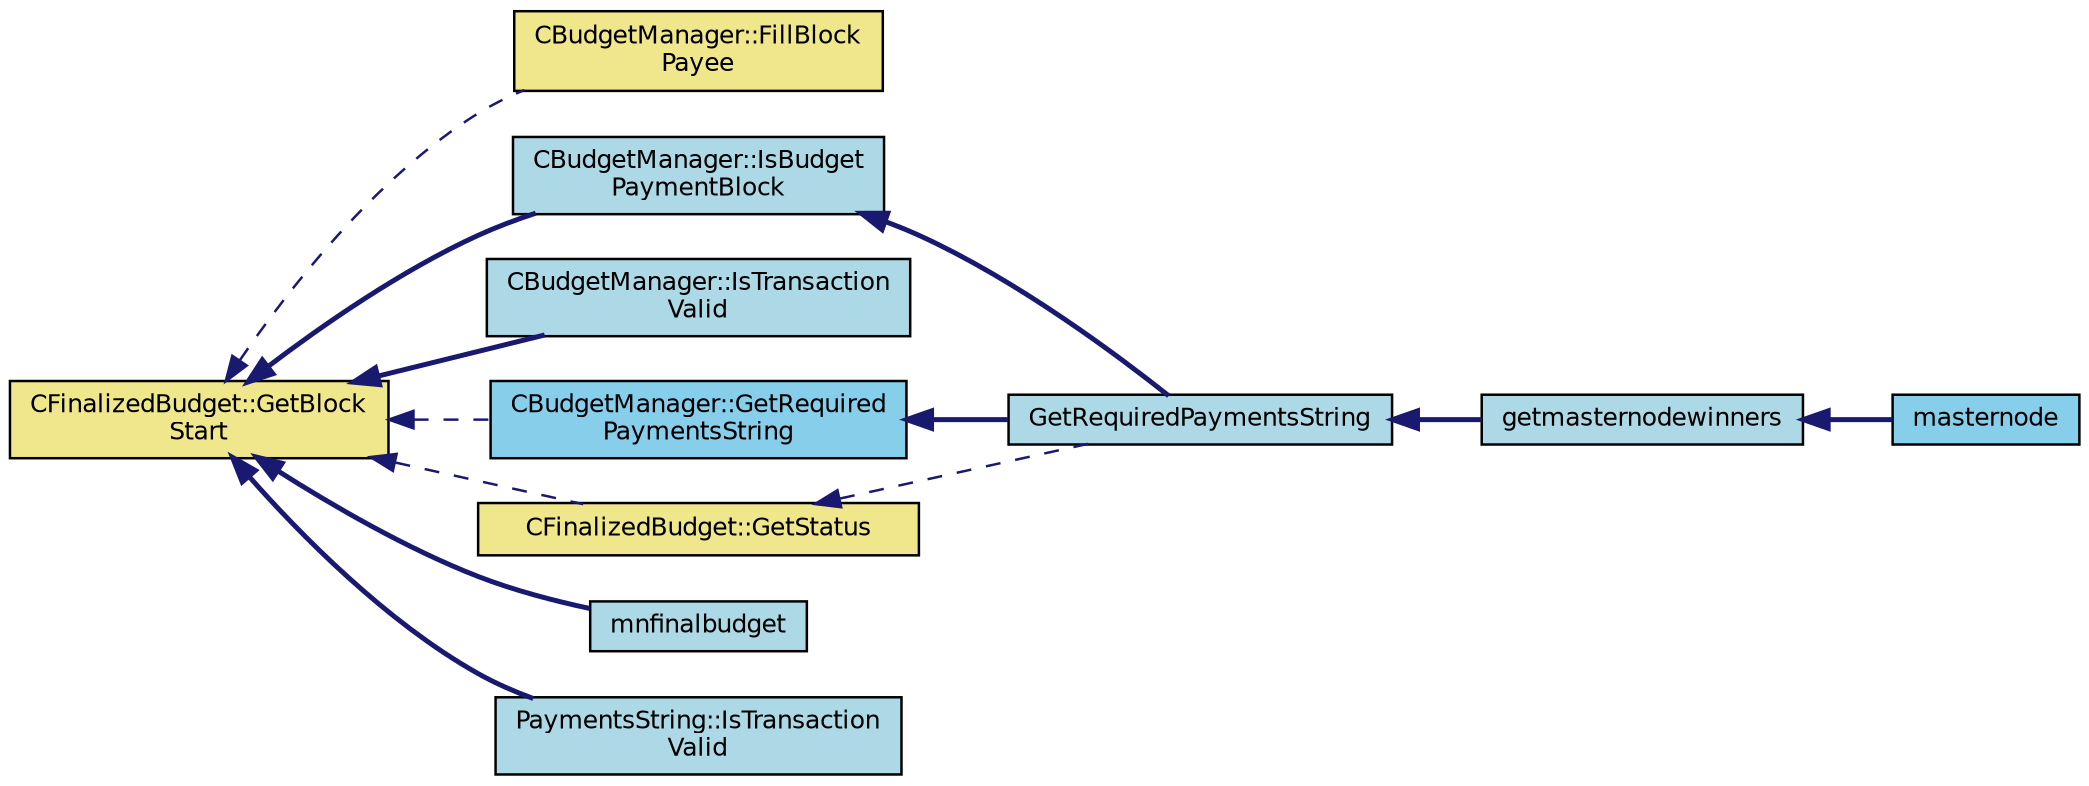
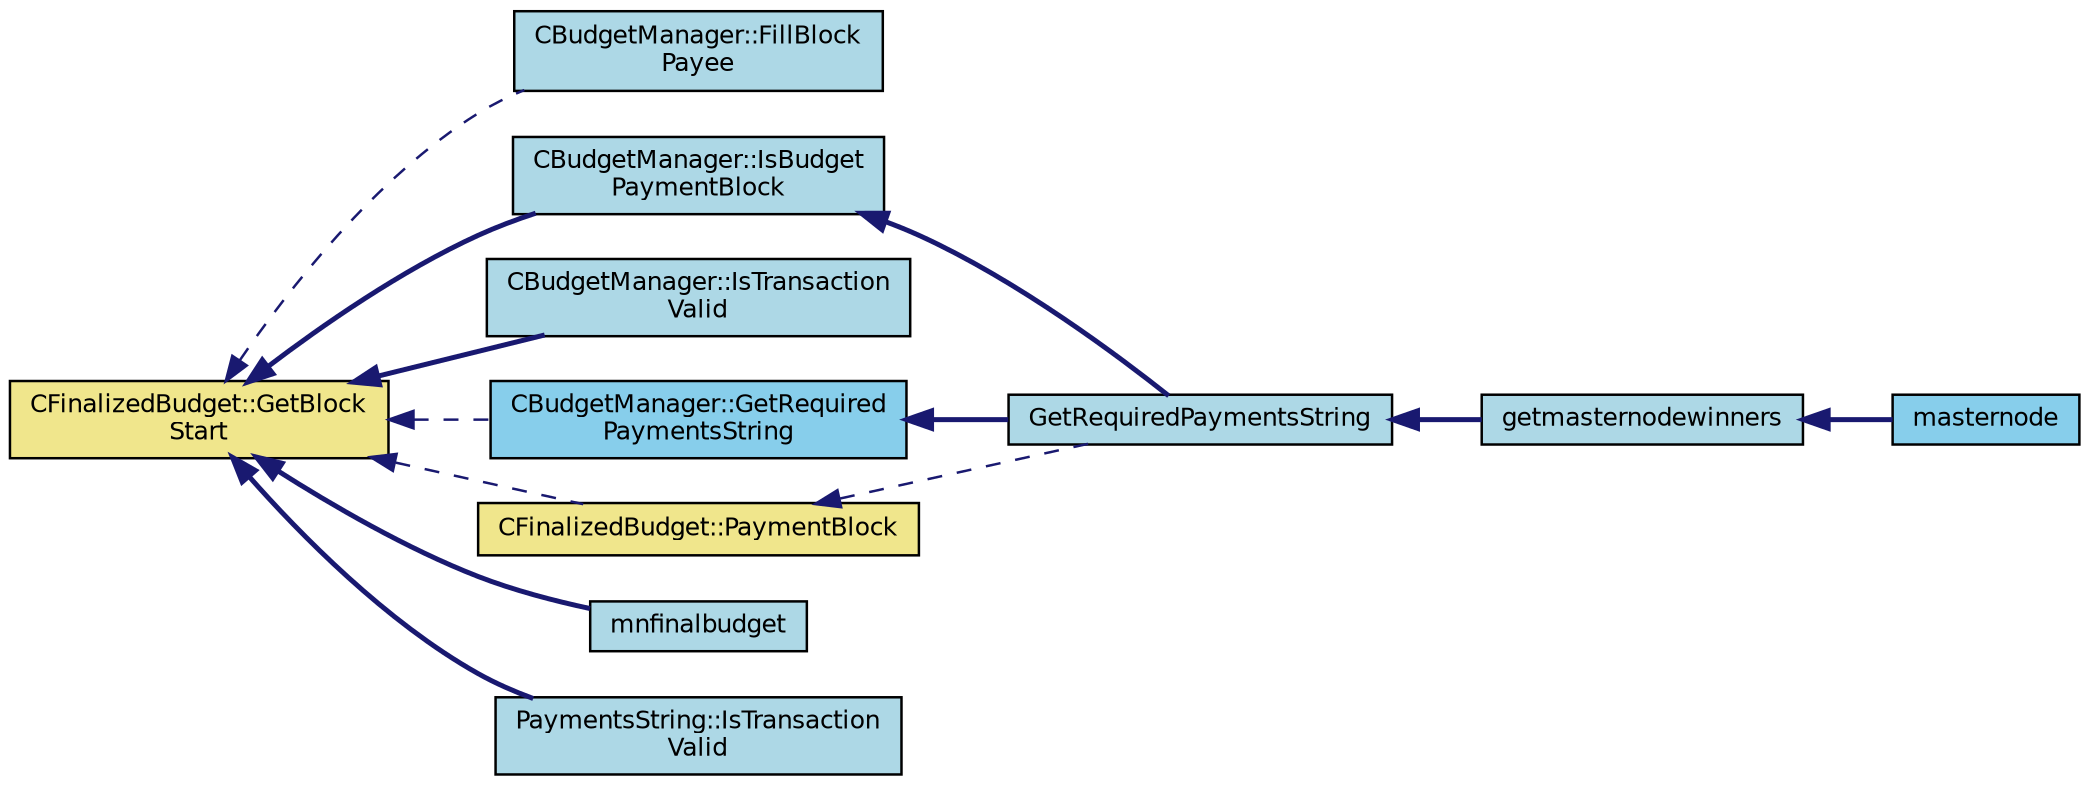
node "CBudgetManager::FillBlock Payee": fillcolor khaki -> lightblue
node "CFinalizedBudget::GetStatus": label "CFinalizedBudget::GetStatus" -> "CFinalizedBudget::PaymentBlock"
